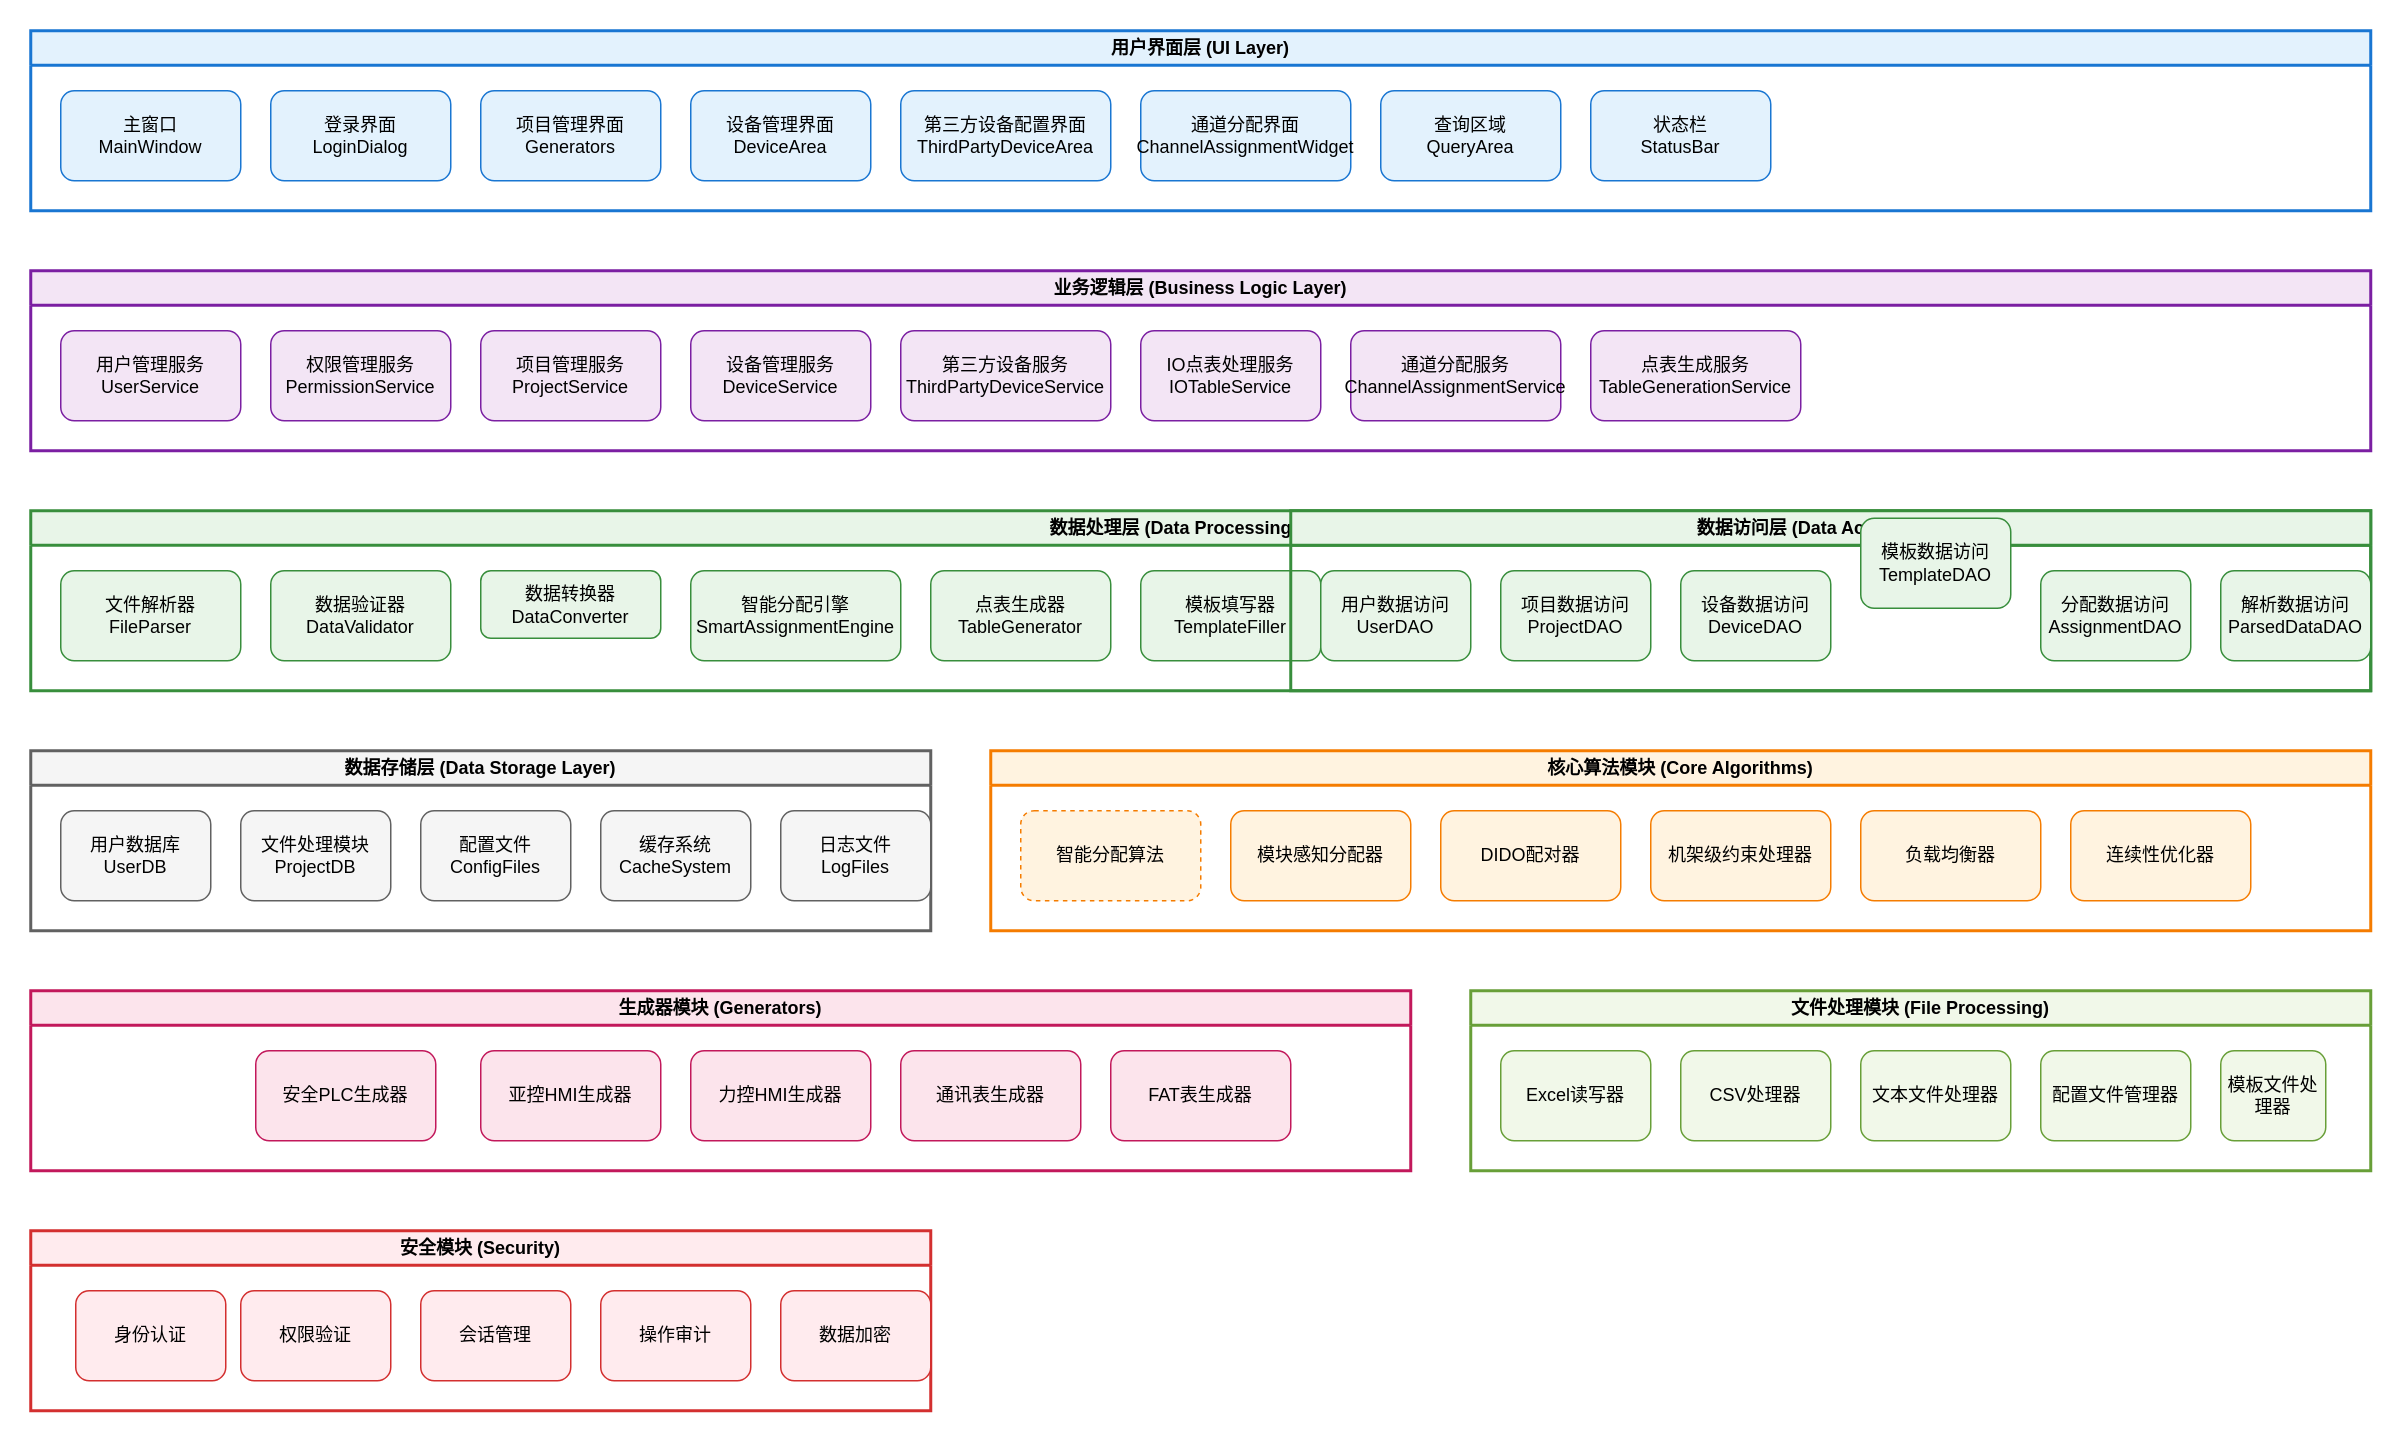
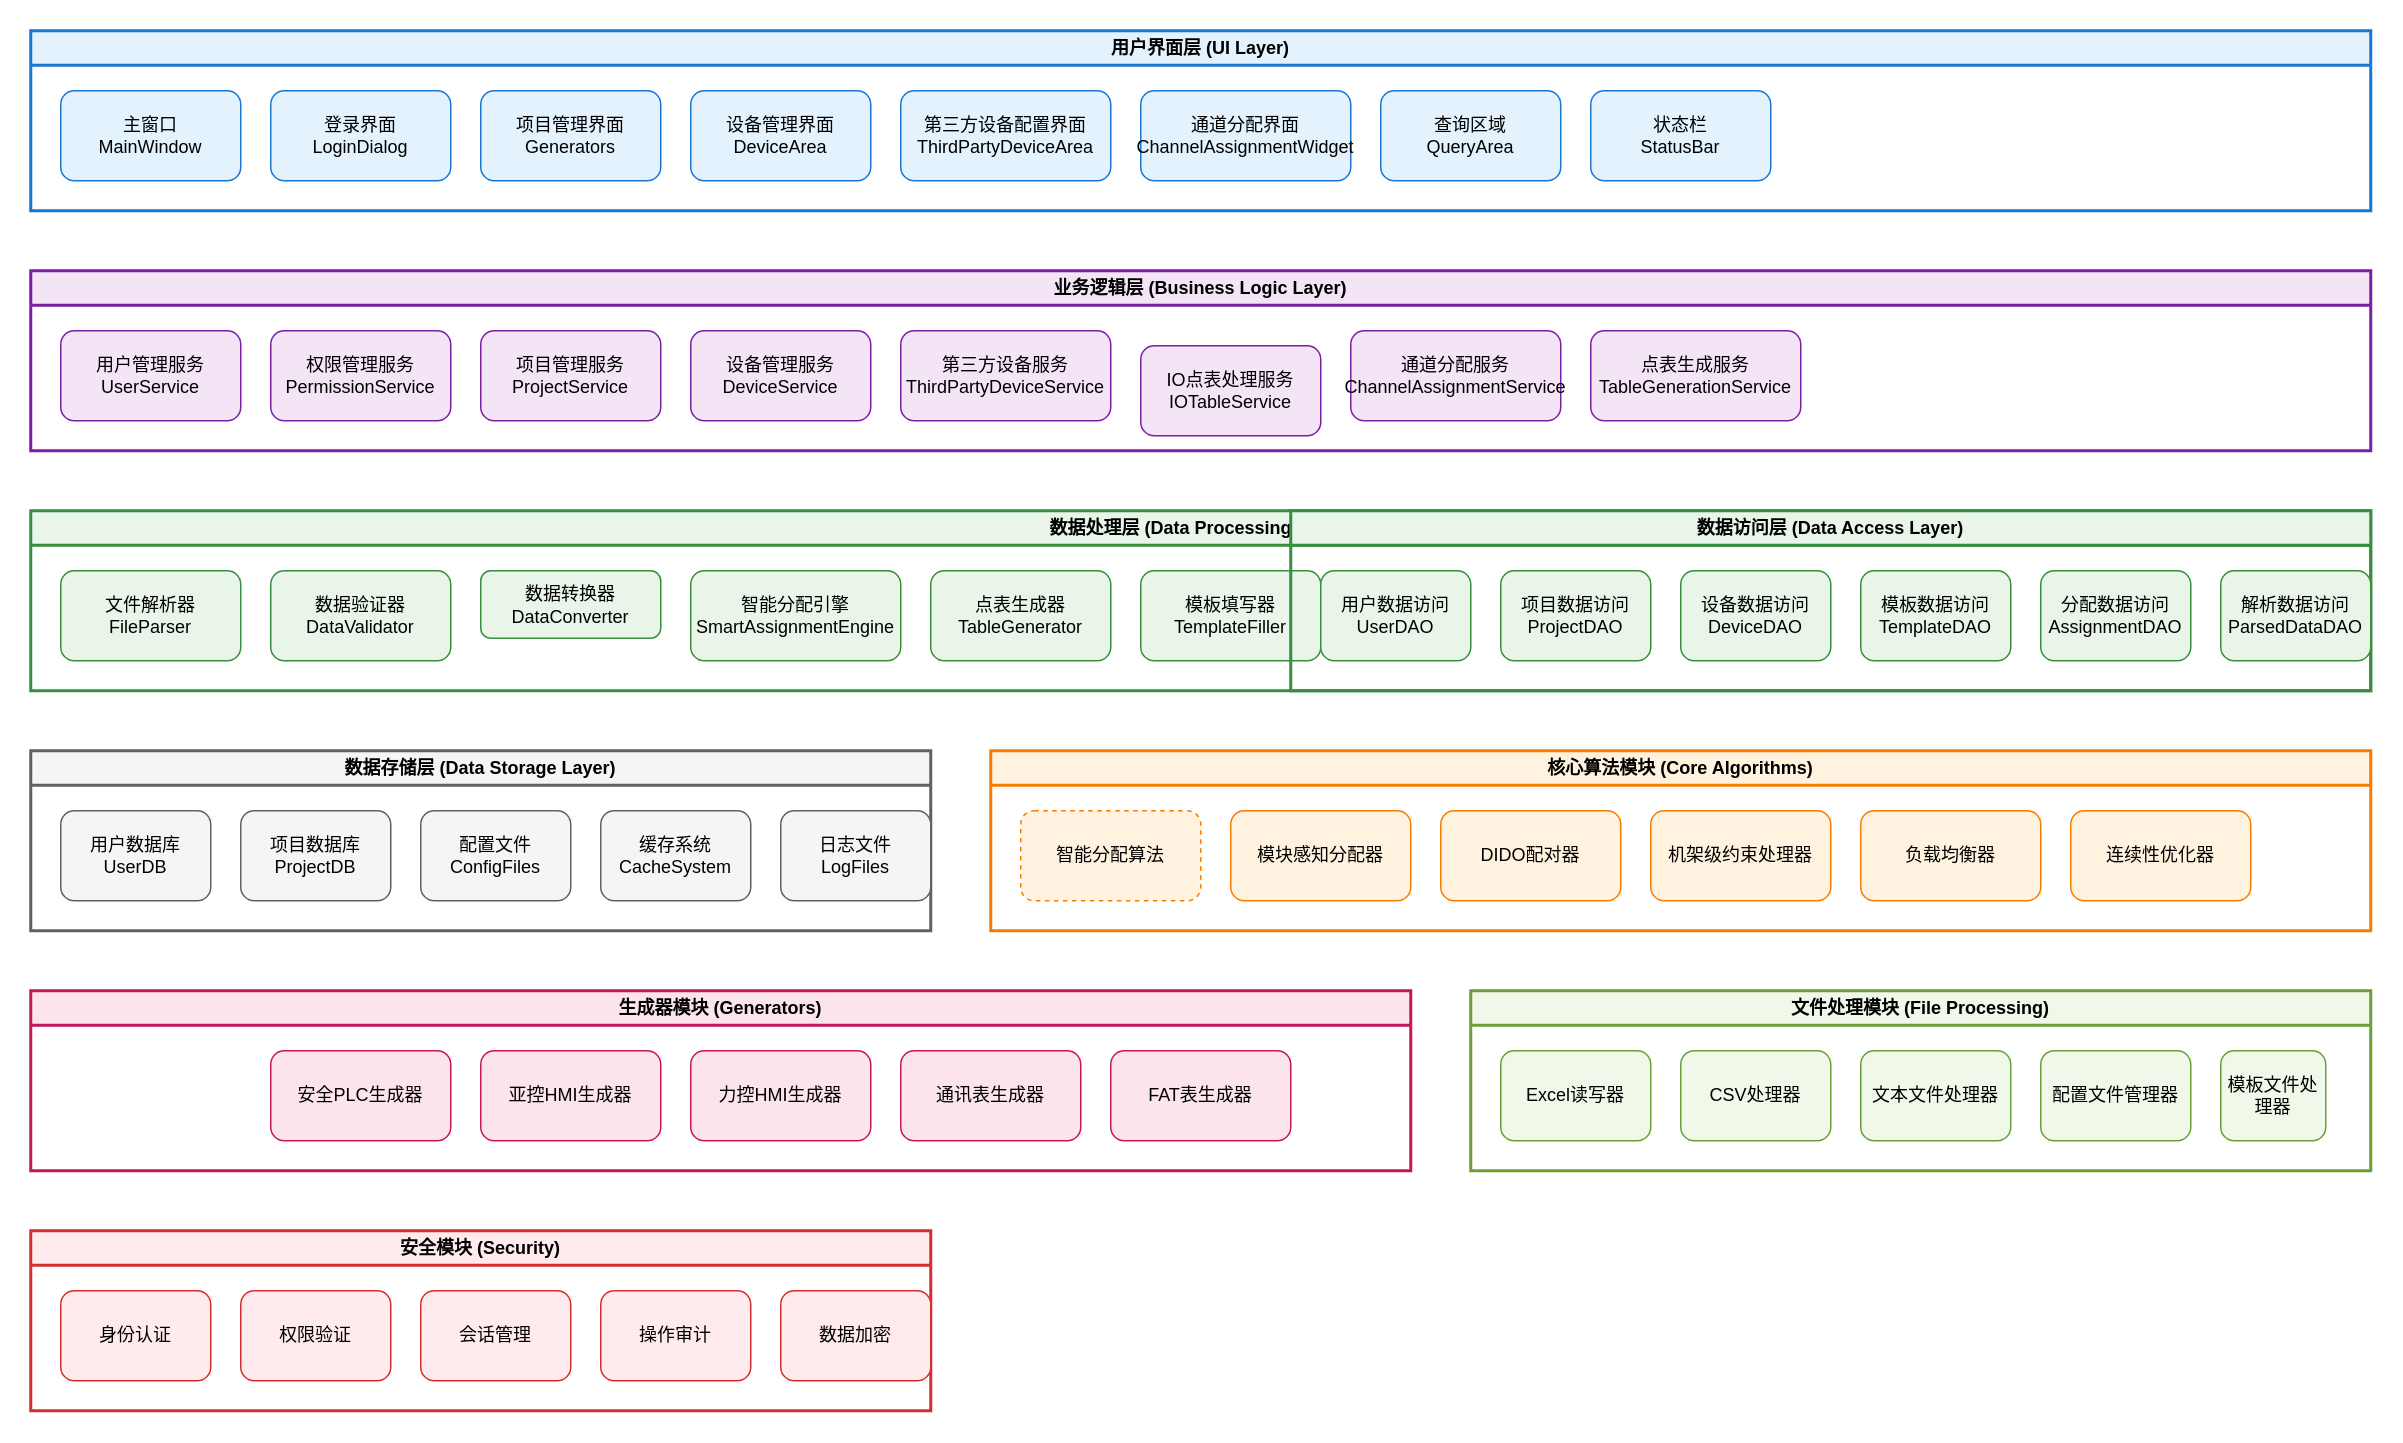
node "IO点表处理服务 IOTableService": moved (1231, 376) -> (1231, 391)
node "模板数据访问 TemplateDAO": moved (1936, 563) -> (1936, 616)
node "文件处理模块 ProjectDB": label "文件处理模块 ProjectDB" -> "项目数据库 ProjectDB"
node "安全PLC生成器": moved (346, 1096) -> (361, 1096)
node "身份认证": moved (151, 1336) -> (136, 1336)
